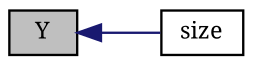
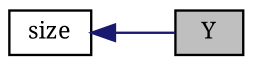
edge "size" -> "Y": reversed
